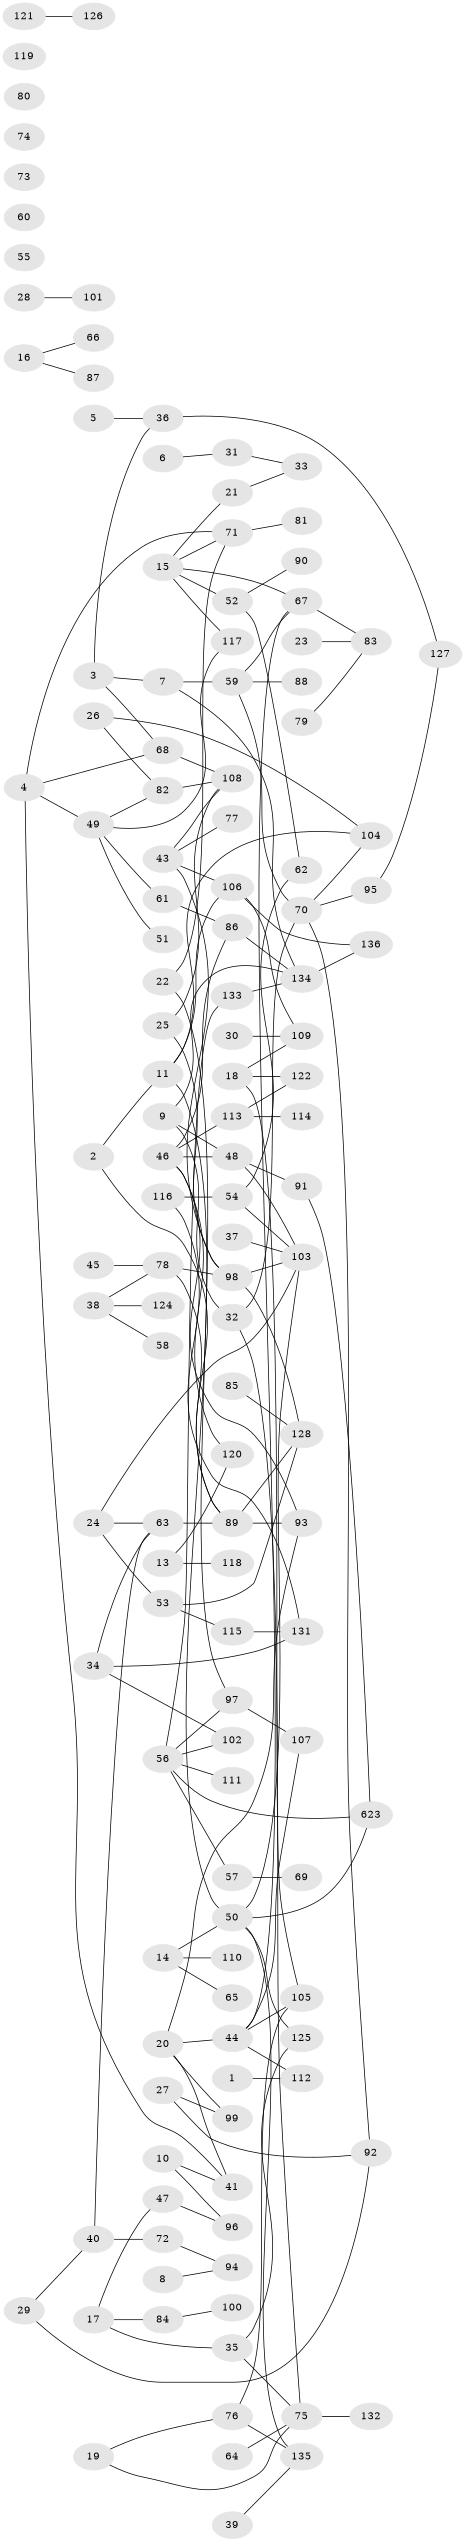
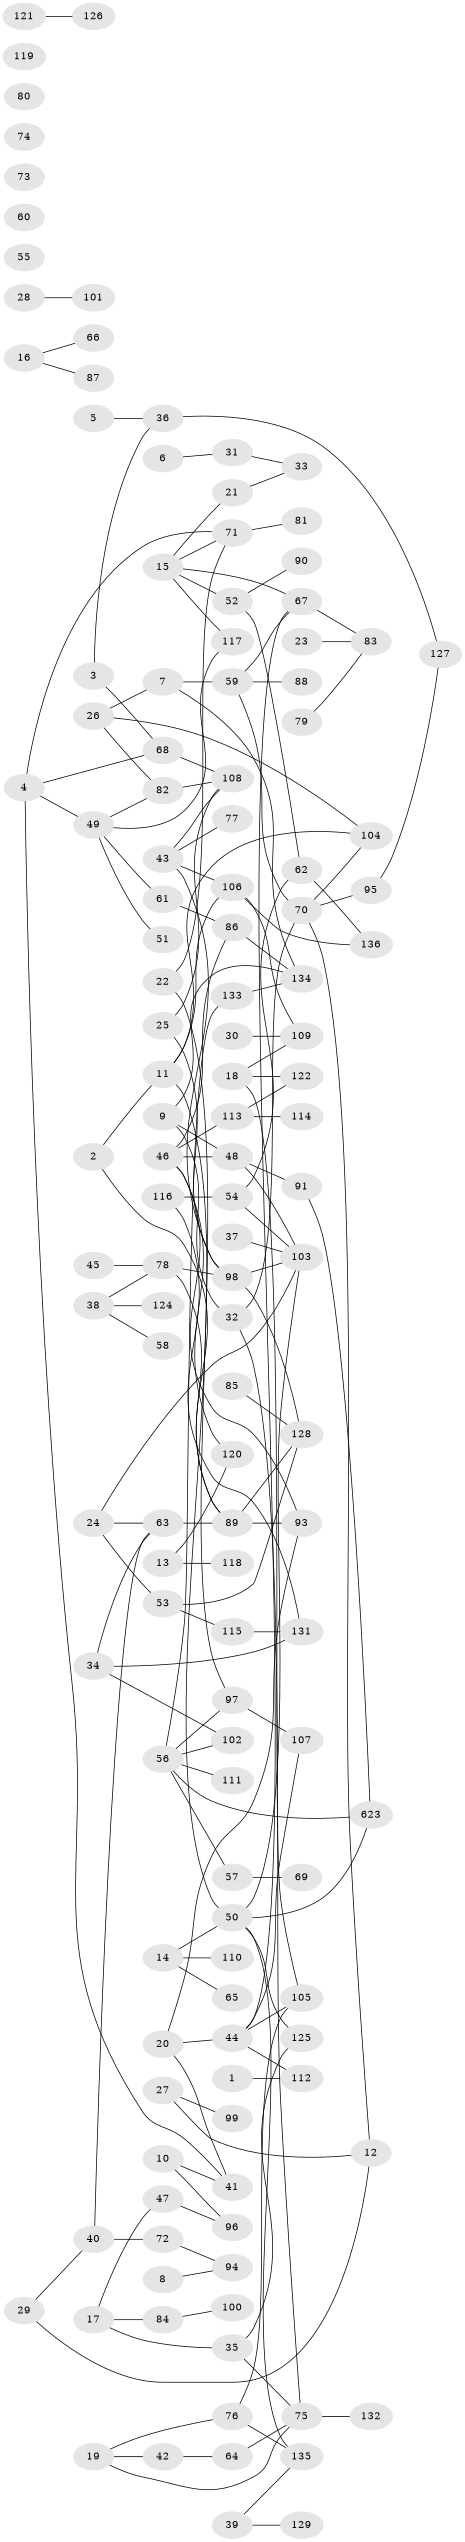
edge "3" -- "7": now "26" -- "7"
edge "136" -- "134": now "136" -- "62"
edge "20" -- "99": removed
node "92": label "92" -> "12"
node "42": added
node "129": added
